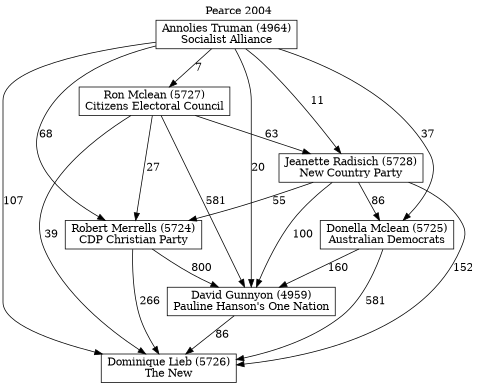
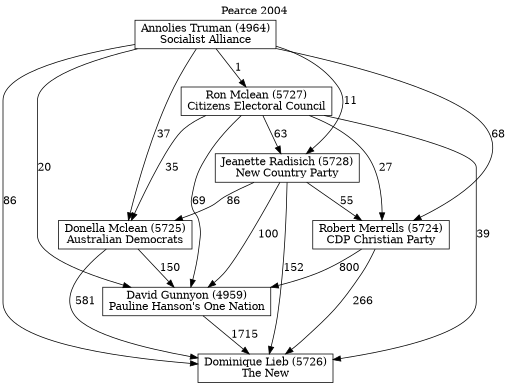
edge "Annolies Truman (4964) Socialist Alliance" -> "Ron Mclean (5727) Citizens Electoral Council": label "7" -> "1"
edge "Ron Mclean (5727) Citizens Electoral Council" -> "Donella Mclean (5725) Australian Democrats": added, label "35"
edge "Annolies Truman (4964) Socialist Alliance" -> "Dominique Lieb (5726) The New": label "107" -> "86"
edge "Ron Mclean (5727) Citizens Electoral Council" -> "David Gunnyon (4959) Pauline Hanson's One Nation": label "581" -> "69"
edge "Donella Mclean (5725) Australian Democrats" -> "David Gunnyon (4959) Pauline Hanson's One Nation": label "160" -> "150"
edge "David Gunnyon (4959) Pauline Hanson's One Nation" -> "Dominique Lieb (5726) The New": label "86" -> "1715"
